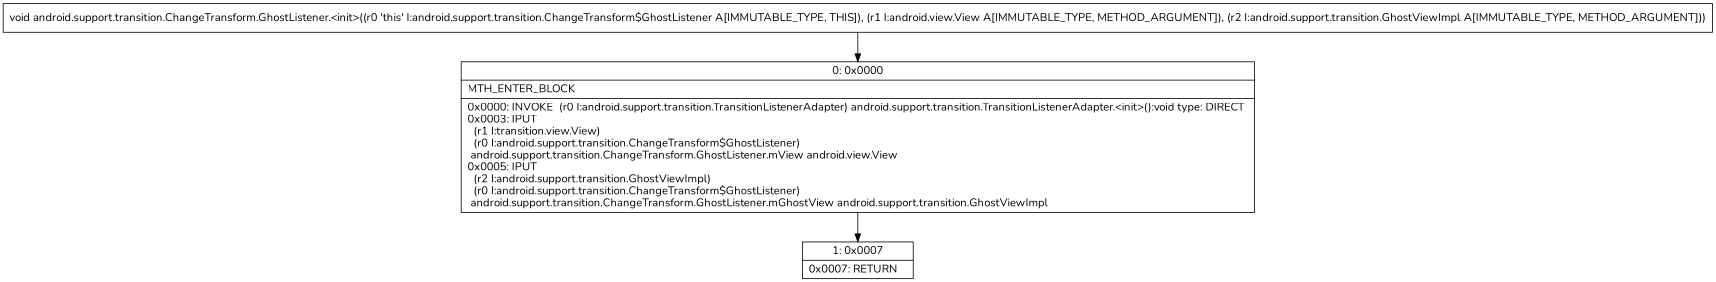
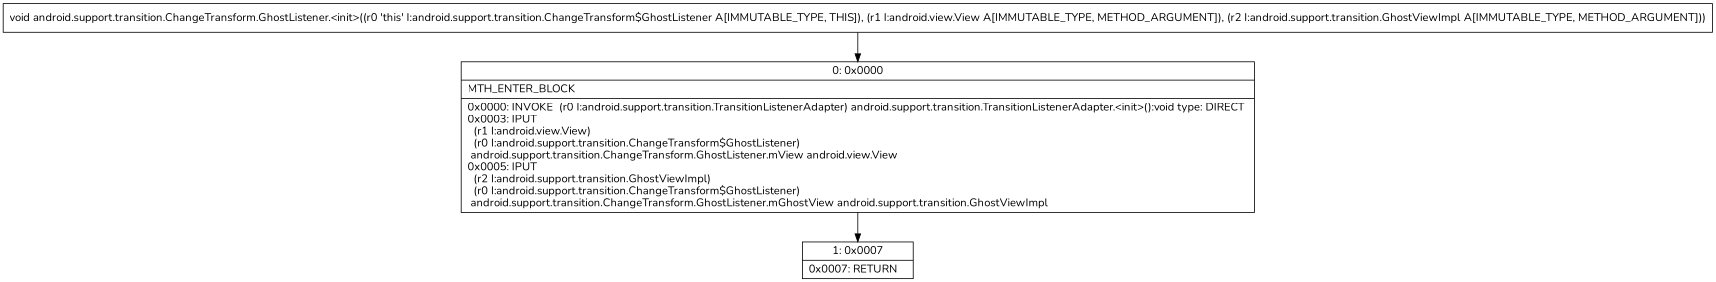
node "0: 0x0000": text "(r1 I:transition.view.View)" -> "(r1 I:android.view.View)"
